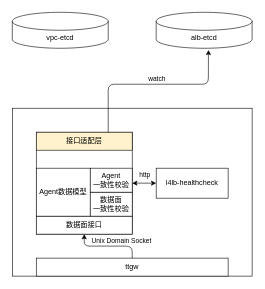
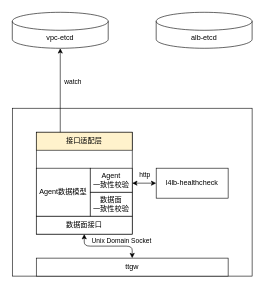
edge "接口适配层" -> "vpc-etcd": added, label "watch"
edge "接口适配层" -> "alb-etcd": removed, label "watch"
edge "ttgw" -> "数据面接口": arrowhead none -> classic
